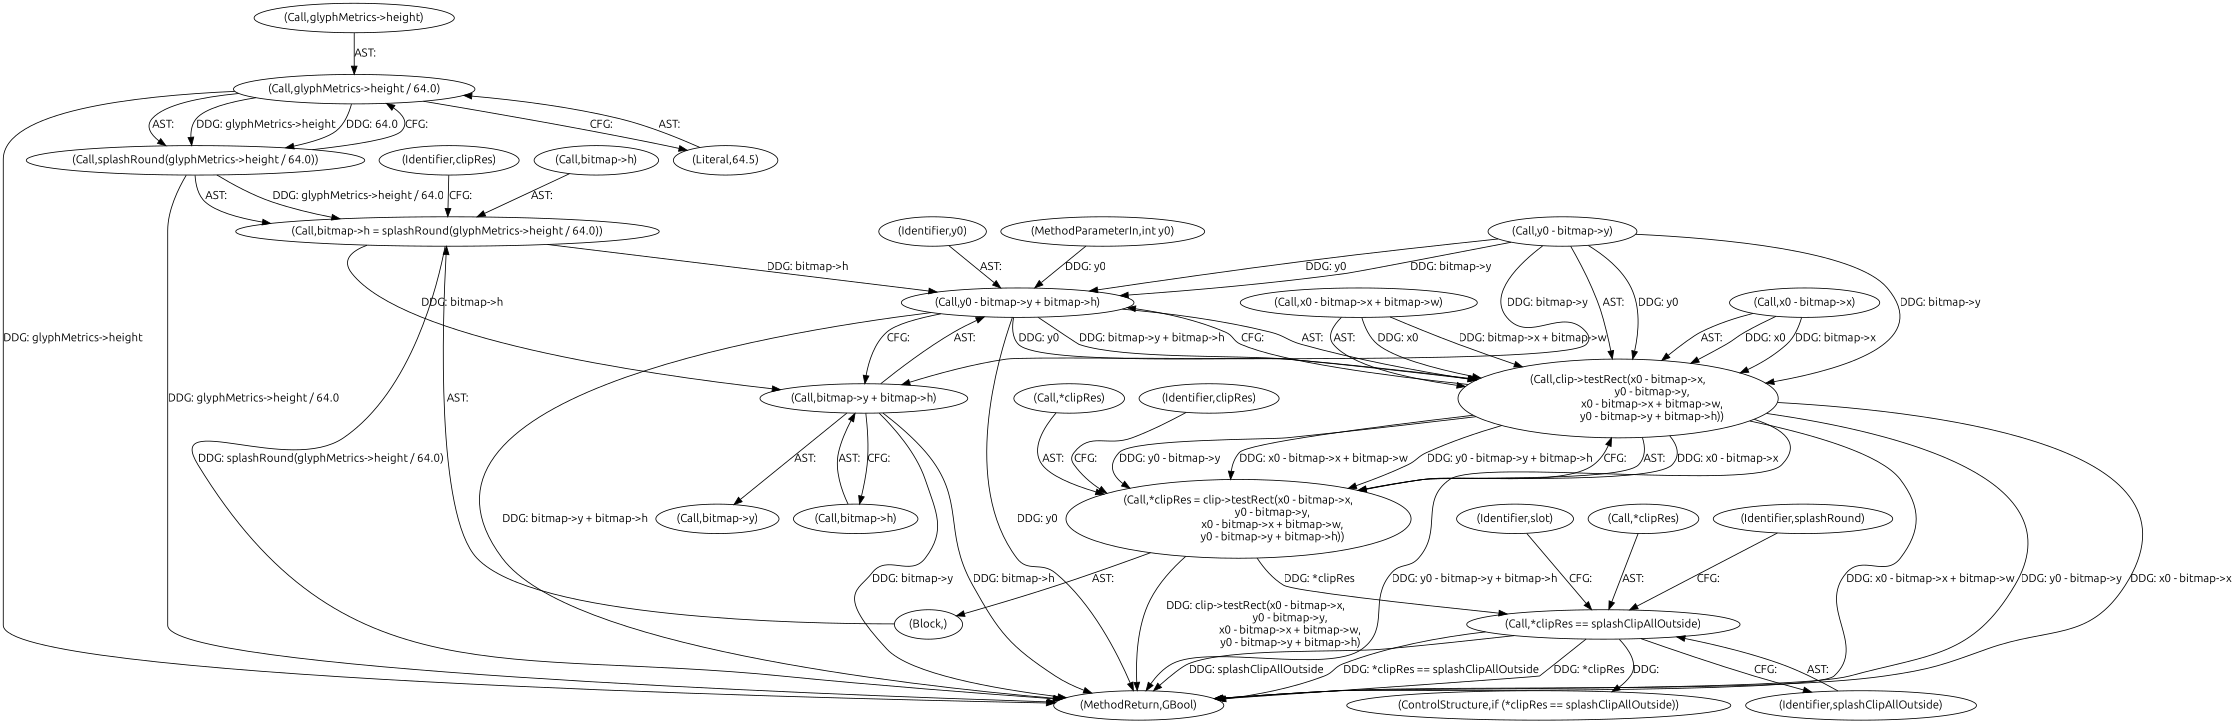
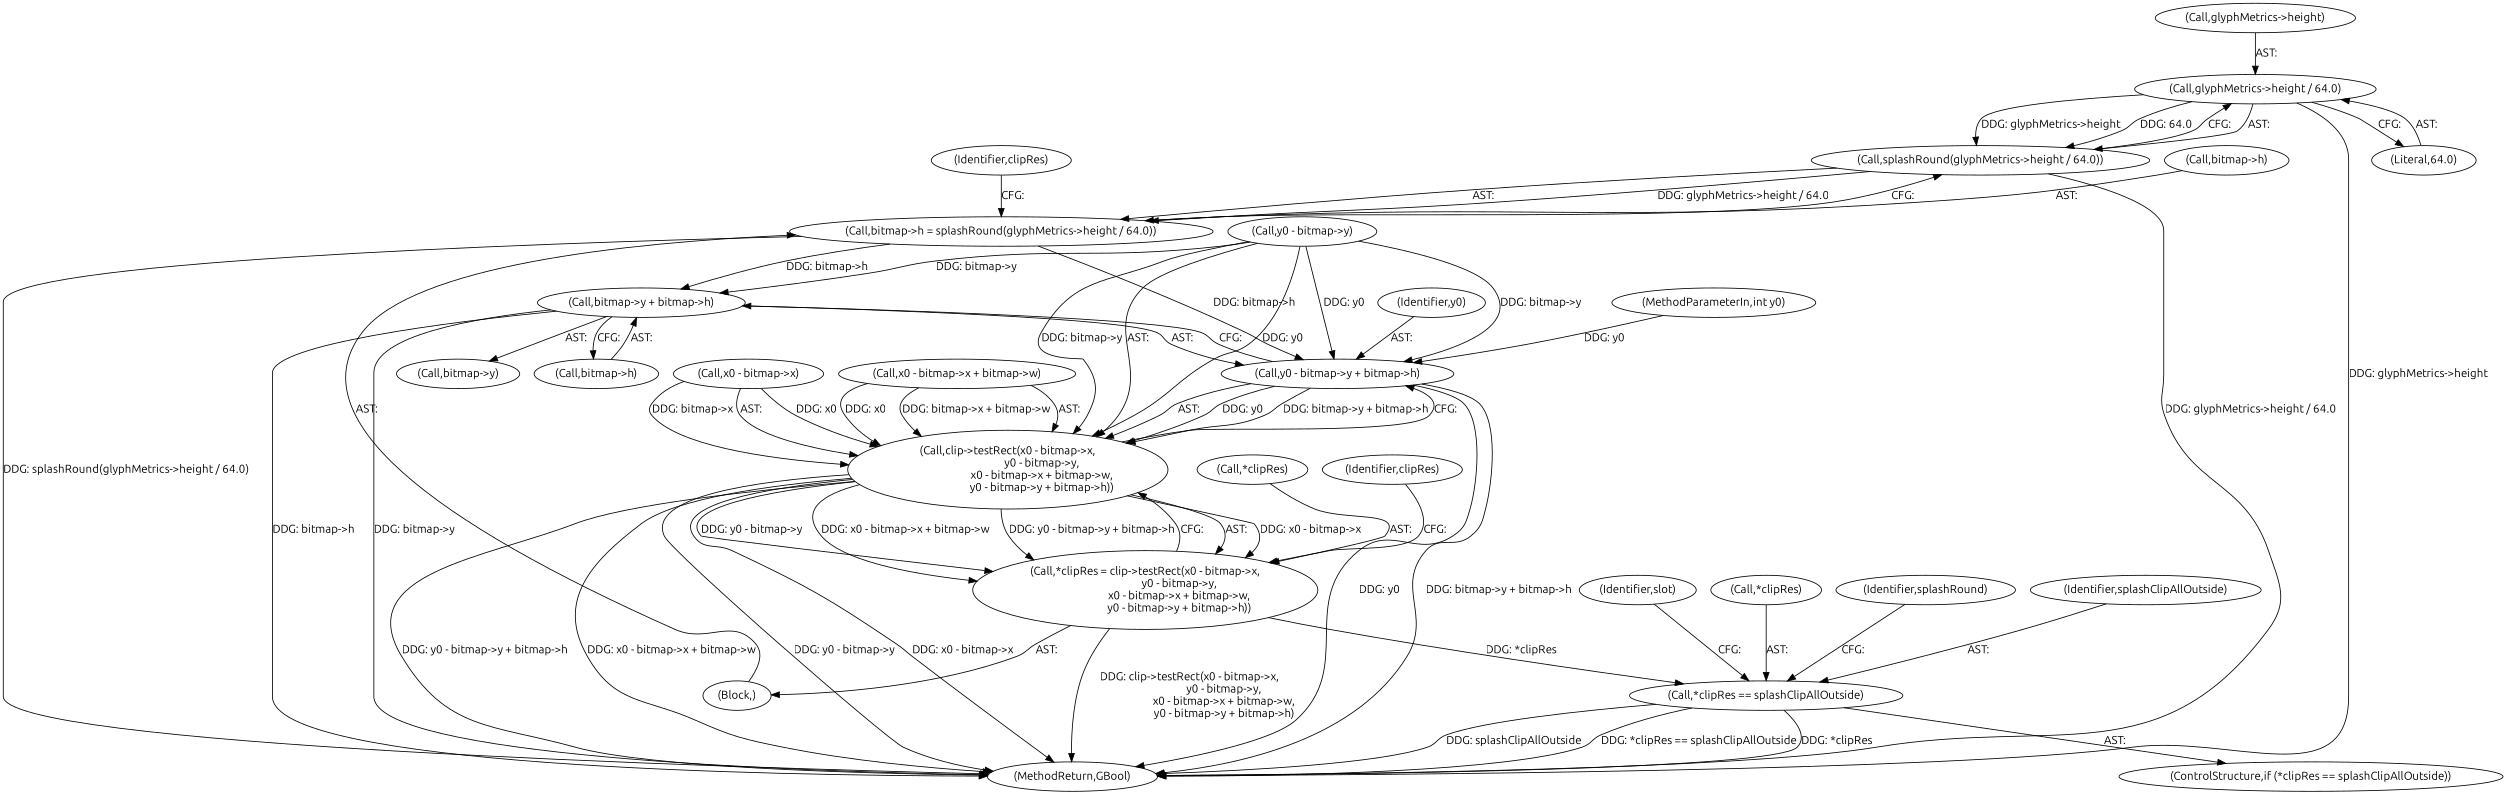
node "(Literal,64.5)": label "(Literal,64.5)" -> "(Literal,64.0)"
edge "(Call,bitmap->h = splashRound(glyphMetrics->height / 64.0))" -> "(Call,splashRound(glyphMetrics->height / 64.0))": added, label "CFG:"
edge "(Call,*clipRes == splashClipAllOutside)" -> "(Identifier,splashClipAllOutside)": removed, label "CFG:"
edge "(Call,*clipRes == splashClipAllOutside)" -> "(ControlStructure,if (*clipRes == splashClipAllOutside))": label "DDG: " -> "AST: "
